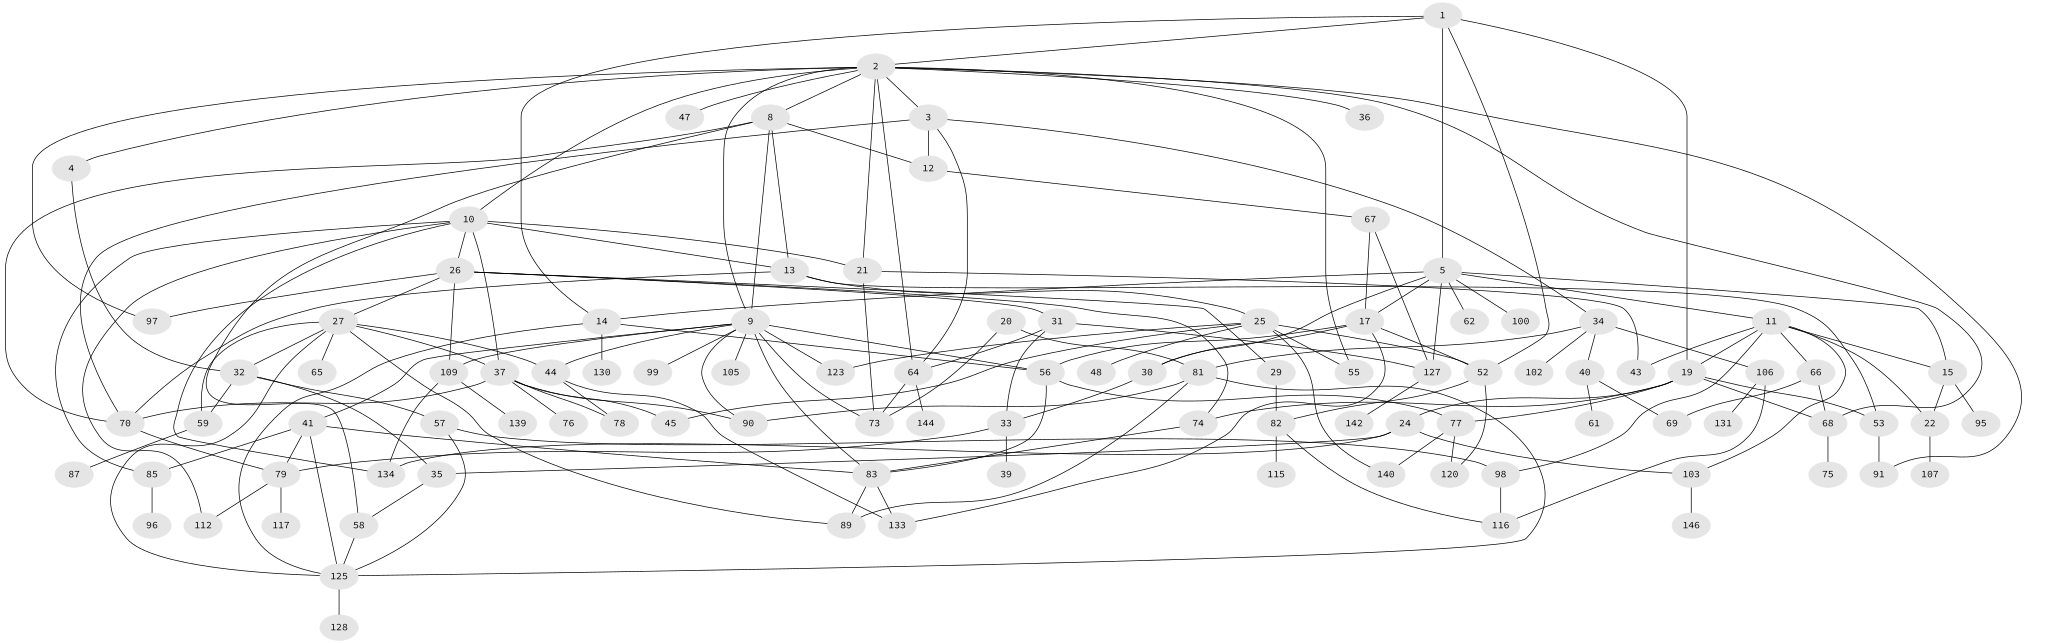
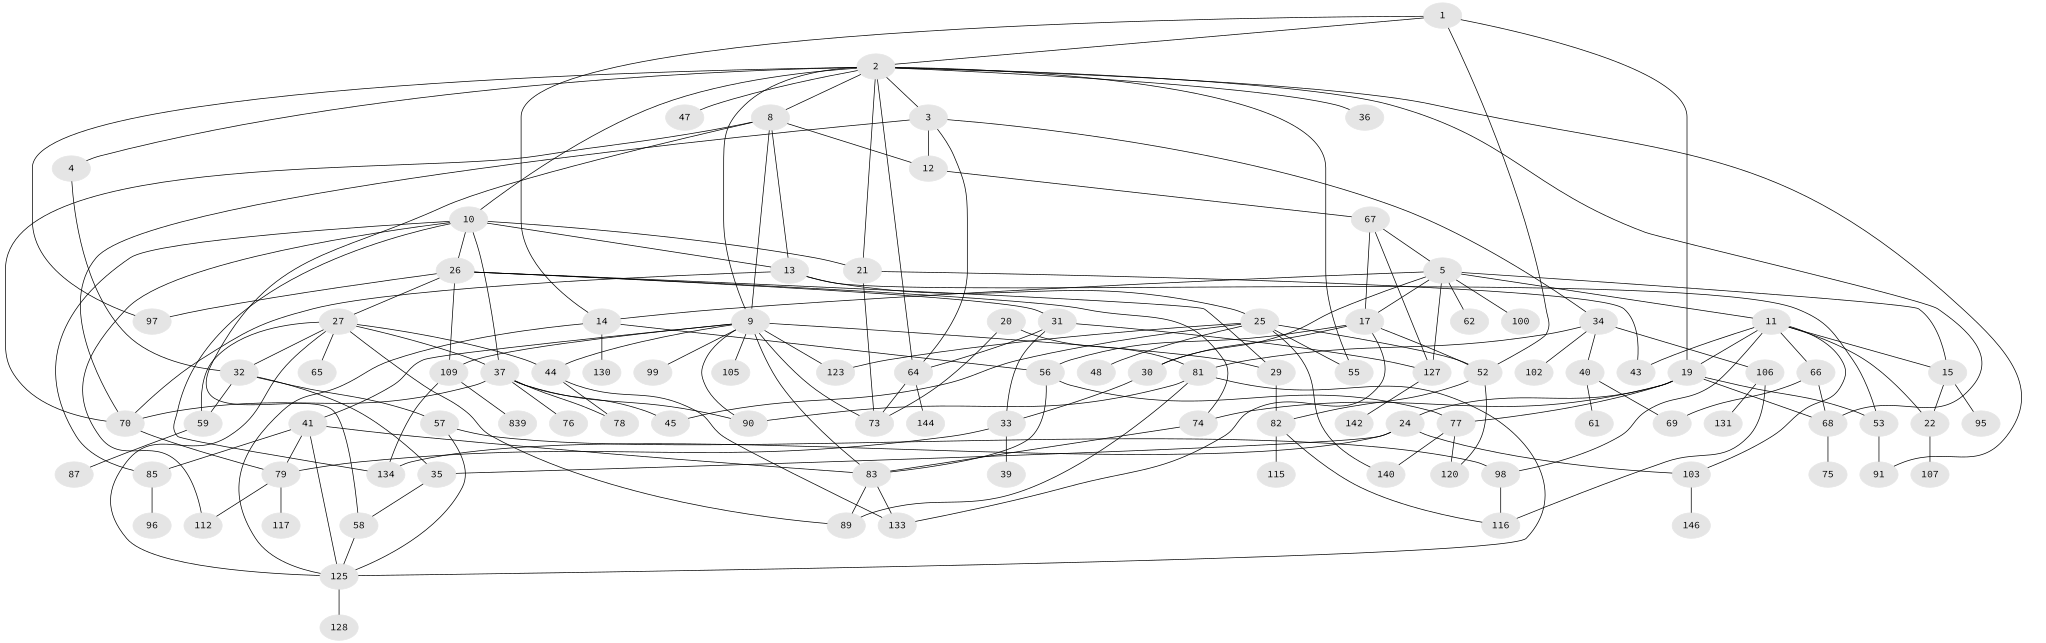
edge "1" -- "5": now "67" -- "5"
edge "9" -- "56": now "9" -- "29"
node "139": label "139" -> "839"
